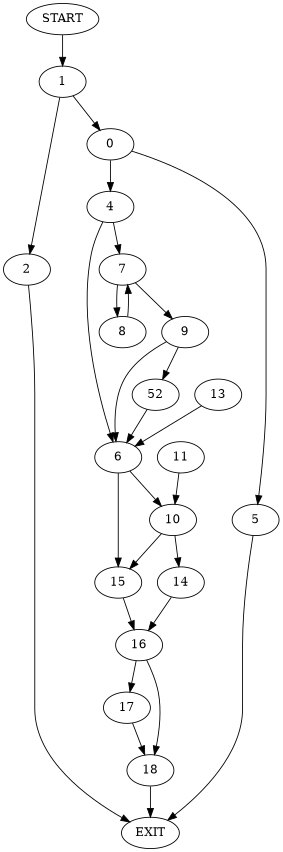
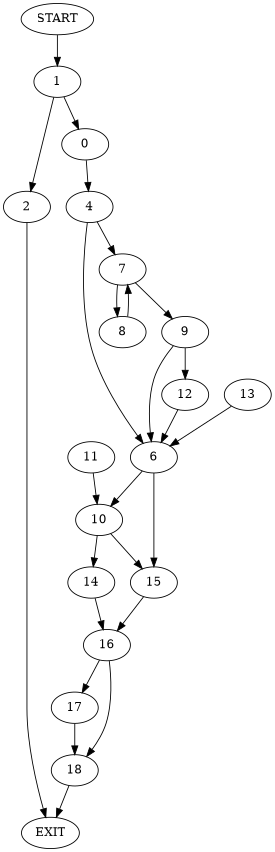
node "52": label "52" -> "12"
node "5": removed
